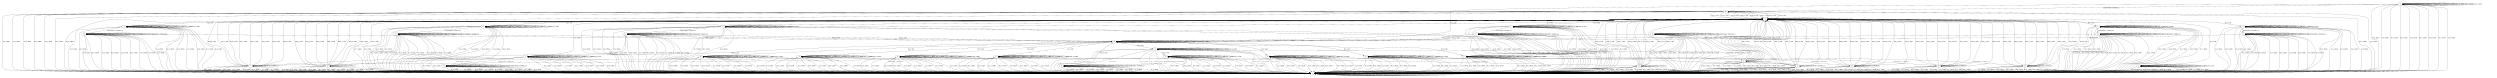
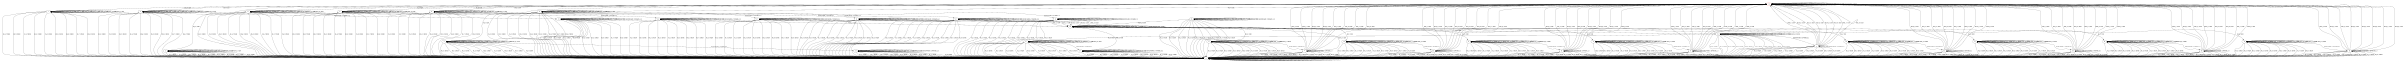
edge "13" -> "20": reversed
